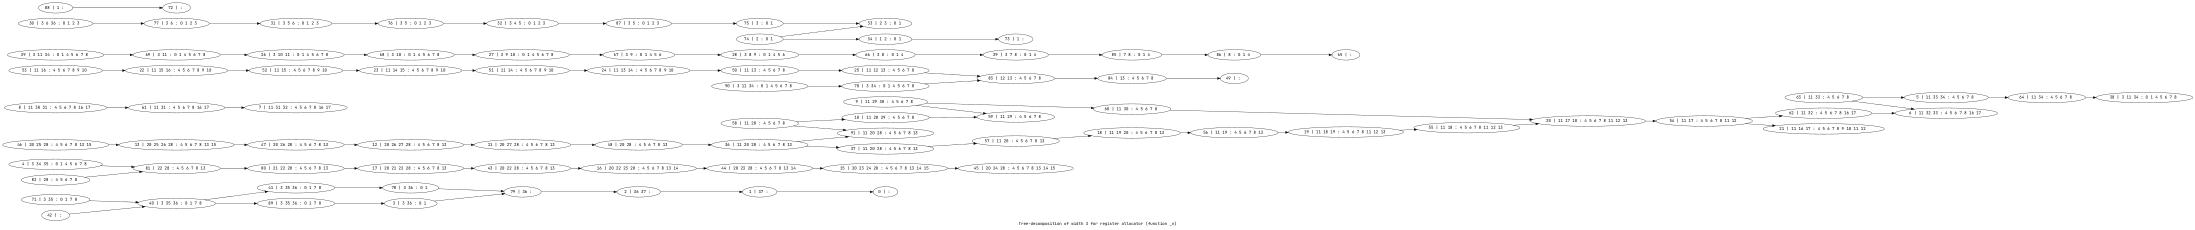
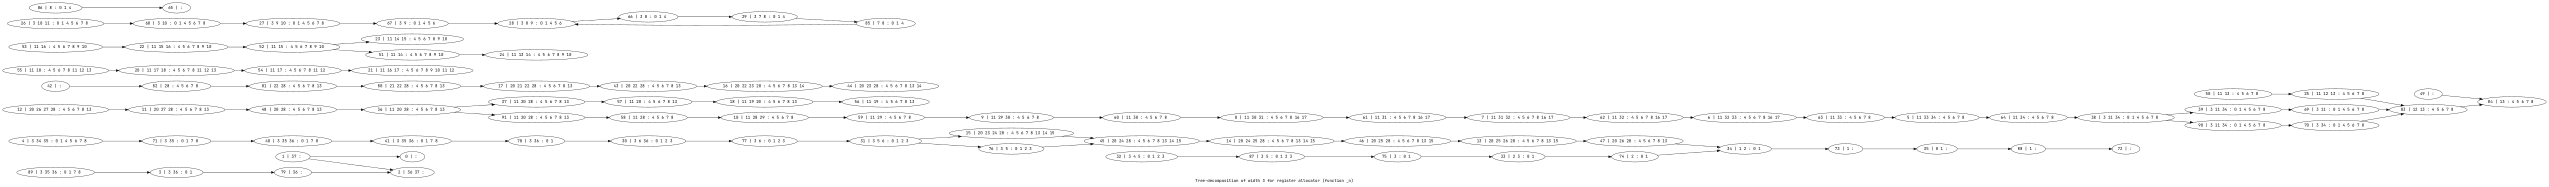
edge "76 | 3 5 : 0 1 2 3" -> "32 | 3 4 5 : 0 1 2 3": now "76 | 3 5 : 0 1 2 3" -> "45 | 20 24 28 : 4 5 6 7 8 13 14 15"
edge "74 | 2 : 0 1" -> "33 | 2 3 : 0 1": reversed
edge "69 | 3 11 : 0 1 4 5 6 7 8" -> "26 | 3 10 11 : 0 1 4 5 6 7 8": now "69 | 3 11 : 0 1 4 5 6 7 8" -> "83 | 12 13 : 4 5 6 7 8"
edge "85 | 7 8 : 0 1 4" -> "86 | 8 : 0 1 4": now "85 | 7 8 : 0 1 4" -> "28 | 3 8 9 : 0 1 4 5 6"
edge "23 | 11 14 15 : 4 5 6 7 8 9 10" -> "51 | 11 14 : 4 5 6 7 8 9 10": now "52 | 11 15 : 4 5 6 7 8 9 10" -> "51 | 11 14 : 4 5 6 7 8 9 10"
edge "24 | 11 13 14 : 4 5 6 7 8 9 10" -> "50 | 11 13 : 4 5 6 7 8": removed
edge "84 | 13 : 4 5 6 7 8" -> "49 | :": reversed
edge "63 | 11 33 : 4 5 6 7 8" -> "6 | 11 32 33 : 4 5 6 7 8 16 17": reversed
edge "9 | 11 29 30 : 4 5 6 7 8" -> "59 | 11 29 : 4 5 6 7 8": reversed
edge "38 | 3 11 34 : 0 1 4 5 6 7 8" -> "39 | 3 11 34 : 0 1 4 5 6 7 8": added
edge "60 | 11 30 : 4 5 6 7 8" -> "20 | 11 17 18 : 4 5 6 7 8 11 12 13": now "60 | 11 30 : 4 5 6 7 8" -> "8 | 11 30 31 : 4 5 6 7 8 16 17"
edge "54 | 11 17 : 4 5 6 7 8 11 12" -> "62 | 11 32 : 4 5 6 7 8 16 17": now "7 | 11 31 32 : 4 5 6 7 8 16 17" -> "62 | 11 32 : 4 5 6 7 8 16 17"
edge "38 | 3 11 34 : 0 1 4 5 6 7 8" -> "90 | 3 11 34 : 0 1 4 5 6 7 8": added
edge "58 | 11 28 : 4 5 6 7 8" -> "91 | 11 20 28 : 4 5 6 7 8 13": reversed
node "19 | 11 18 19 : 4 5 6 7 8 11 12 13": removed
node "14 | 20 24 25 28 : 4 5 6 7 8 13 14 15": added
edge "47 | 20 26 28 : 4 5 6 7 8 13" -> "12 | 20 26 27 28 : 4 5 6 7 8 13": now "47 | 20 26 28 : 4 5 6 7 8 13" -> "34 | 1 2 : 0 1"
node "35 | 0 1 :": added
edge "4 | 3 34 35 : 0 1 4 5 6 7 8" -> "81 | 22 28 : 4 5 6 7 8 13": now "4 | 3 34 35 : 0 1 4 5 6 7 8" -> "71 | 3 35 : 0 1 7 8"
edge "44 | 20 23 28 : 4 5 6 7 8 13 14" -> "15 | 20 23 24 28 : 4 5 6 7 8 13 14 15": now "31 | 3 5 6 : 0 1 2 3" -> "15 | 20 23 24 28 : 4 5 6 7 8 13 14 15"
edge "78 | 3 36 : 0 1" -> "79 | 36 :": now "78 | 3 36 : 0 1" -> "30 | 3 6 36 : 0 1 2 3"
edge "2 | 36 37 :" -> "1 | 37 :": reversed
edge "40 | 3 35 36 : 0 1 7 8" -> "89 | 3 35 36 : 0 1 7 8": removed
edge "42 | :" -> "40 | 3 35 36 : 0 1 7 8": now "42 | :" -> "82 | 28 : 4 5 6 7 8"
